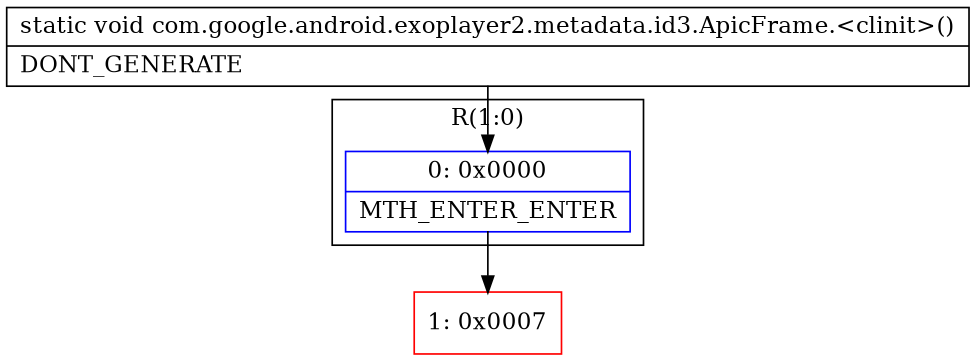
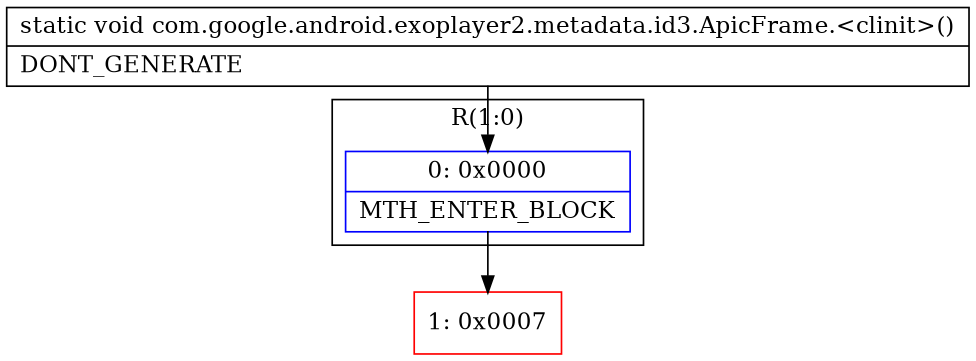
node "0: 0x0000": text "MTH_ENTER_ENTER" -> "MTH_ENTER_BLOCK"
